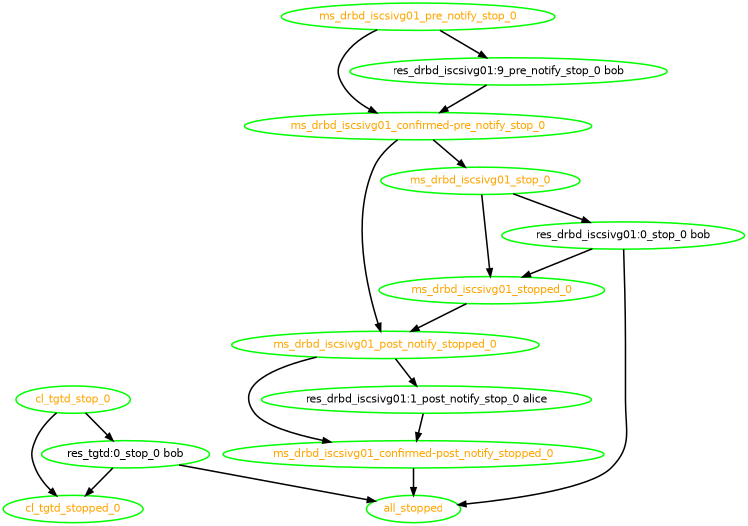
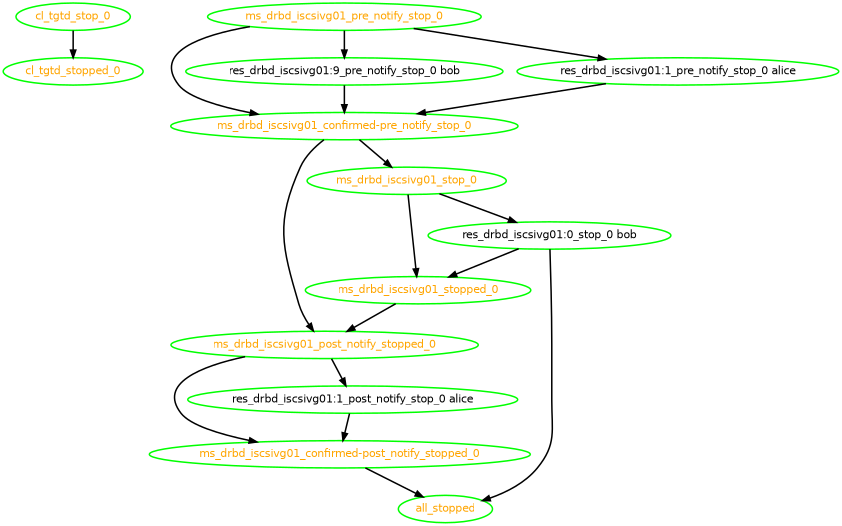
node "res_drbd_iscsivg01:1_pre_notify_stop_0 alice": added
node "res_tgtd:0_stop_0 bob": removed
